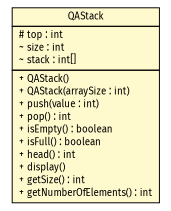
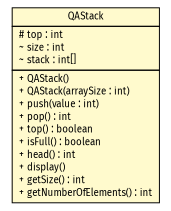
node "QAStack": text "+ isEmpty() : boolean" -> "+ top() : boolean"
